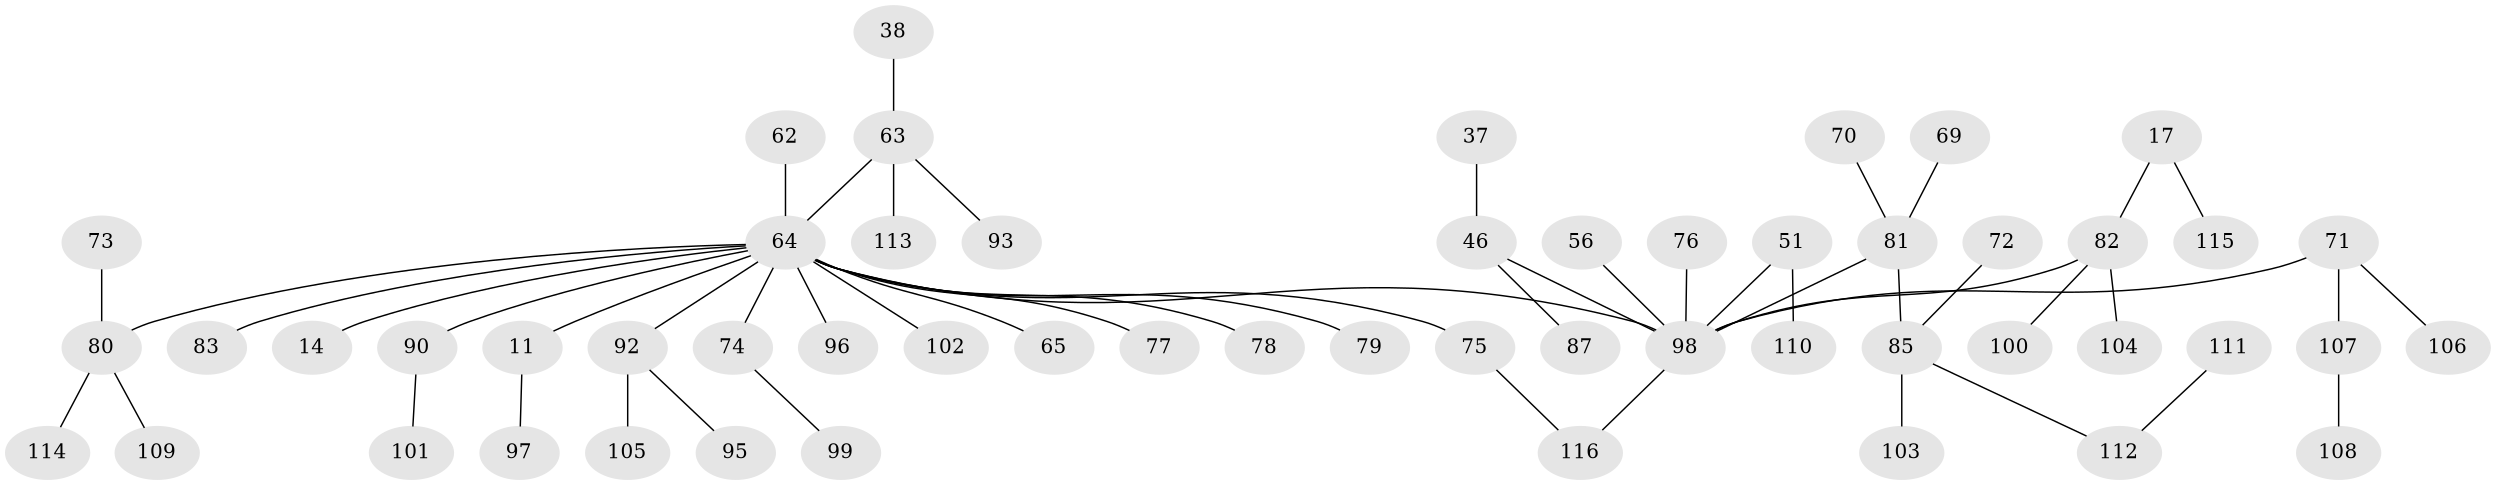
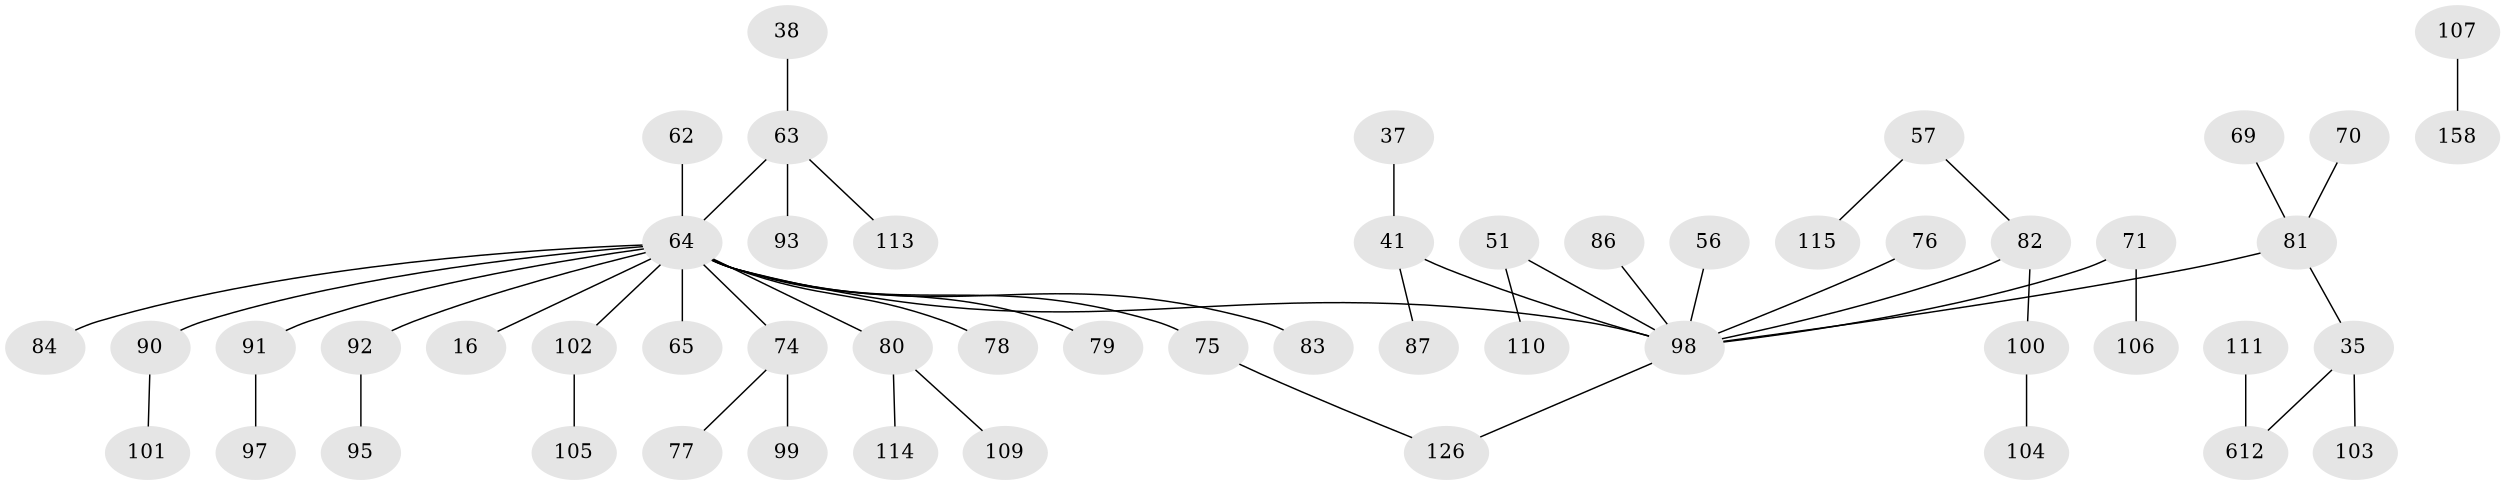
node "17": label "17" -> "57"
node "73": removed
node "46": label "46" -> "41"
node "86": added
node "72": removed
edge "64" -- "77": now "74" -- "77"
edge "71" -- "107": removed
edge "82" -- "104": now "100" -- "104"
node "14": label "14" -> "84"
node "11": label "11" -> "91"
node "96": label "96" -> "16"
node "85": label "85" -> "35"
edge "92" -- "105": now "102" -- "105"
node "116": label "116" -> "126"
node "112": label "112" -> "612"
node "108": label "108" -> "158"
